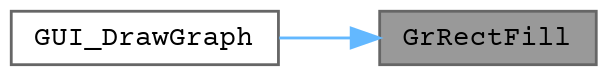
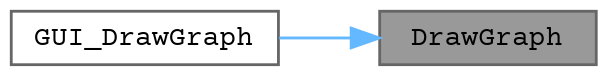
node "GrRectFill": label "GrRectFill" -> "DrawGraph"
